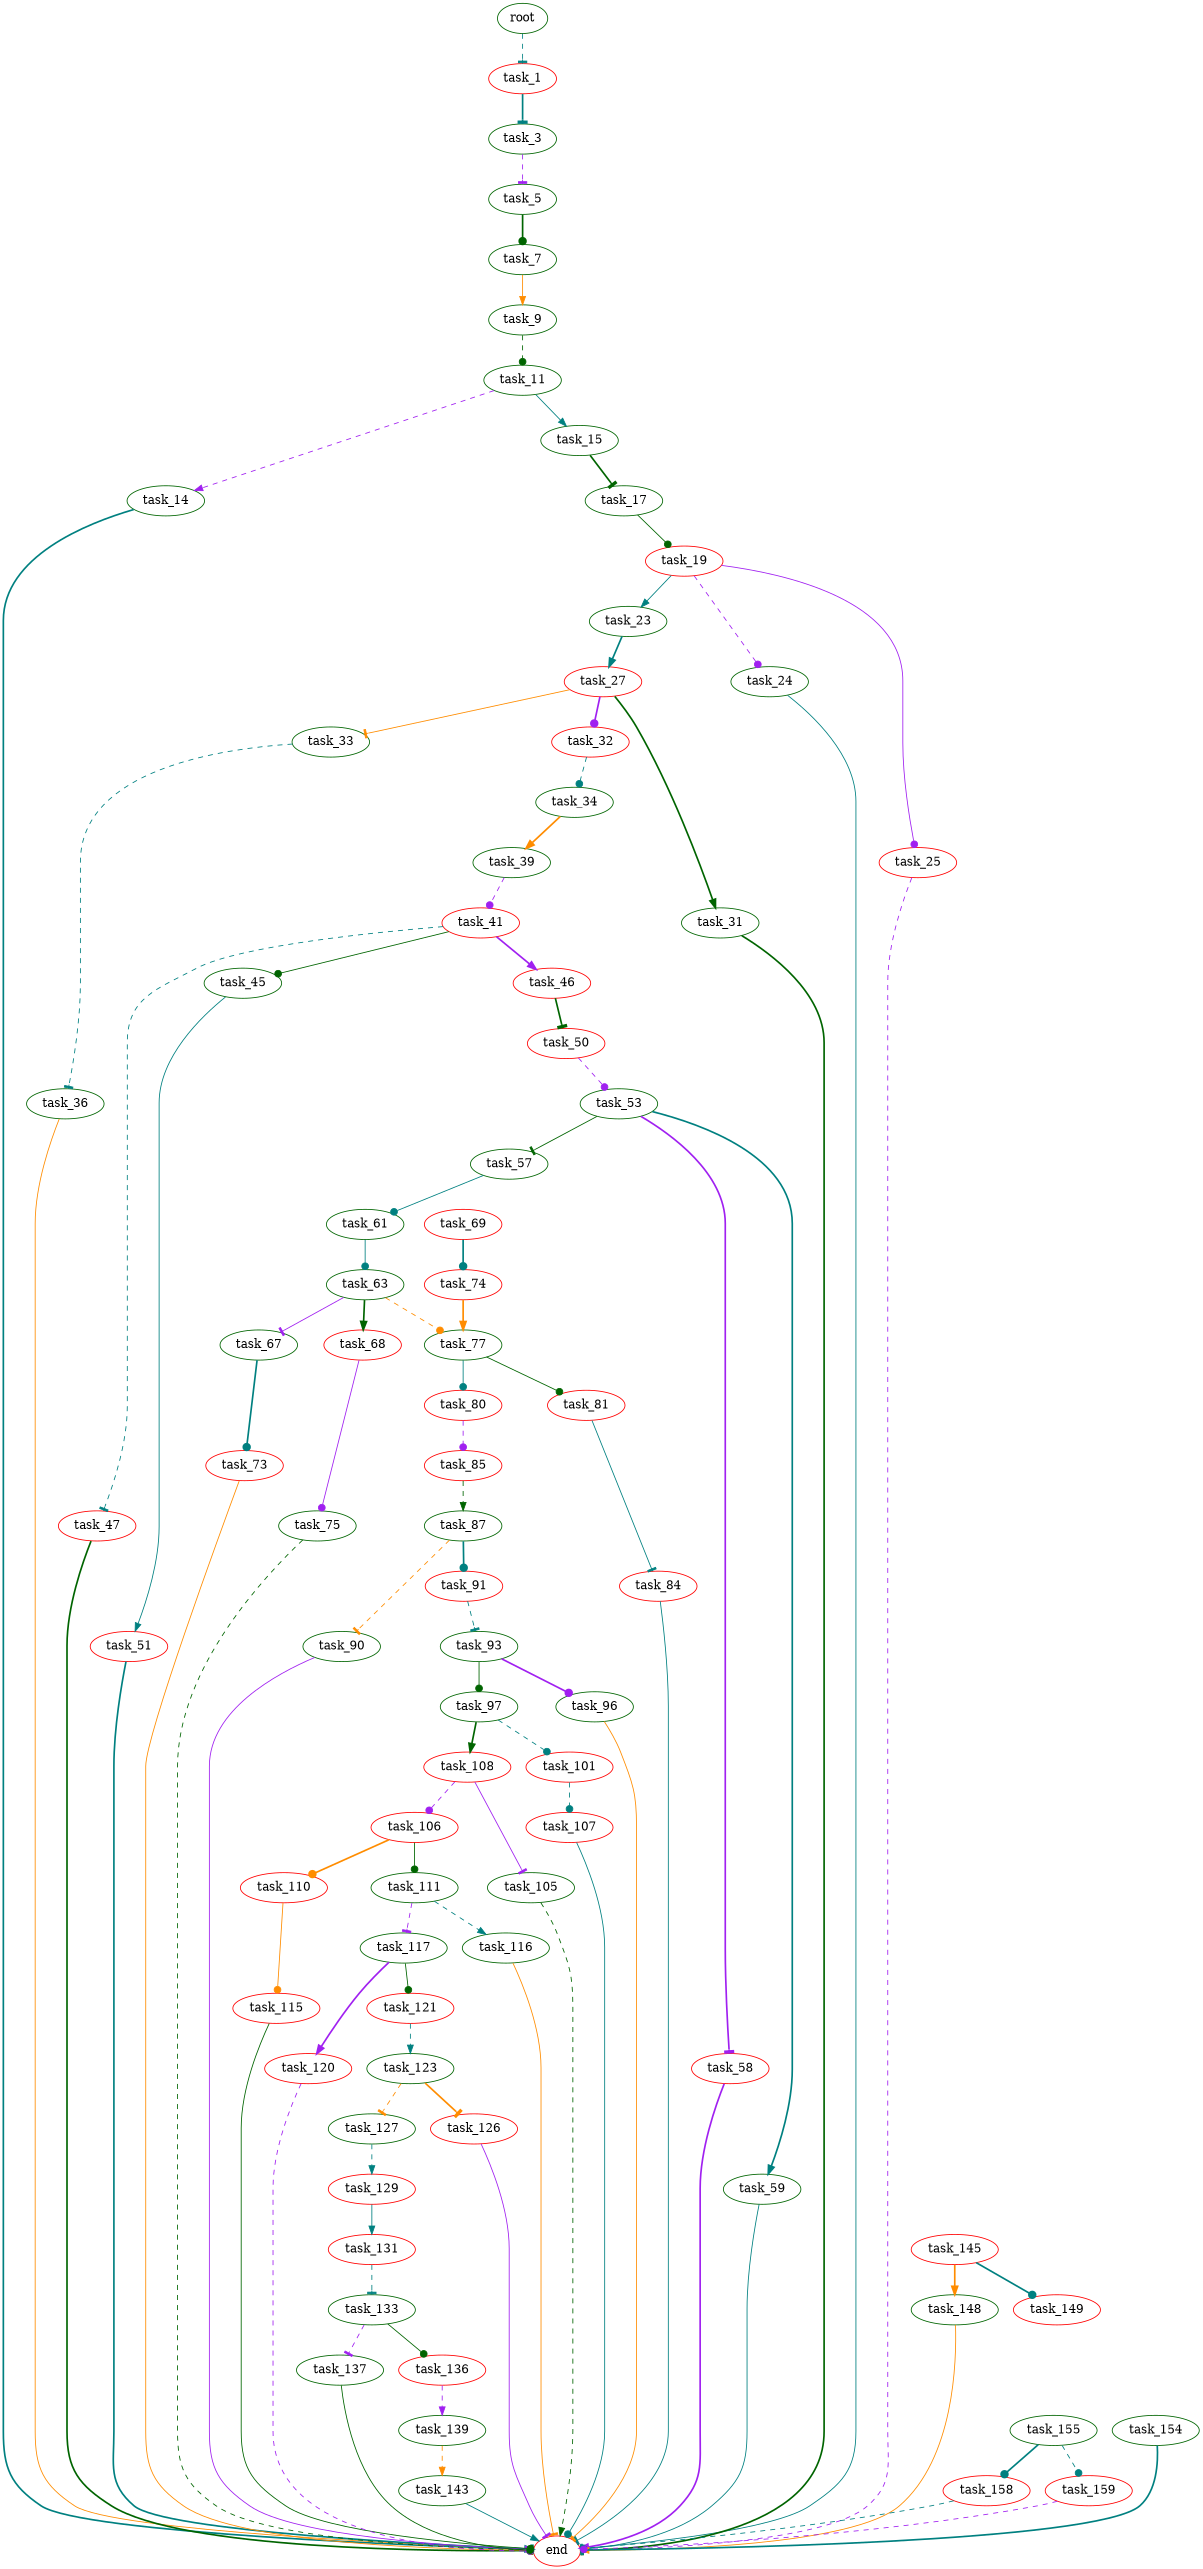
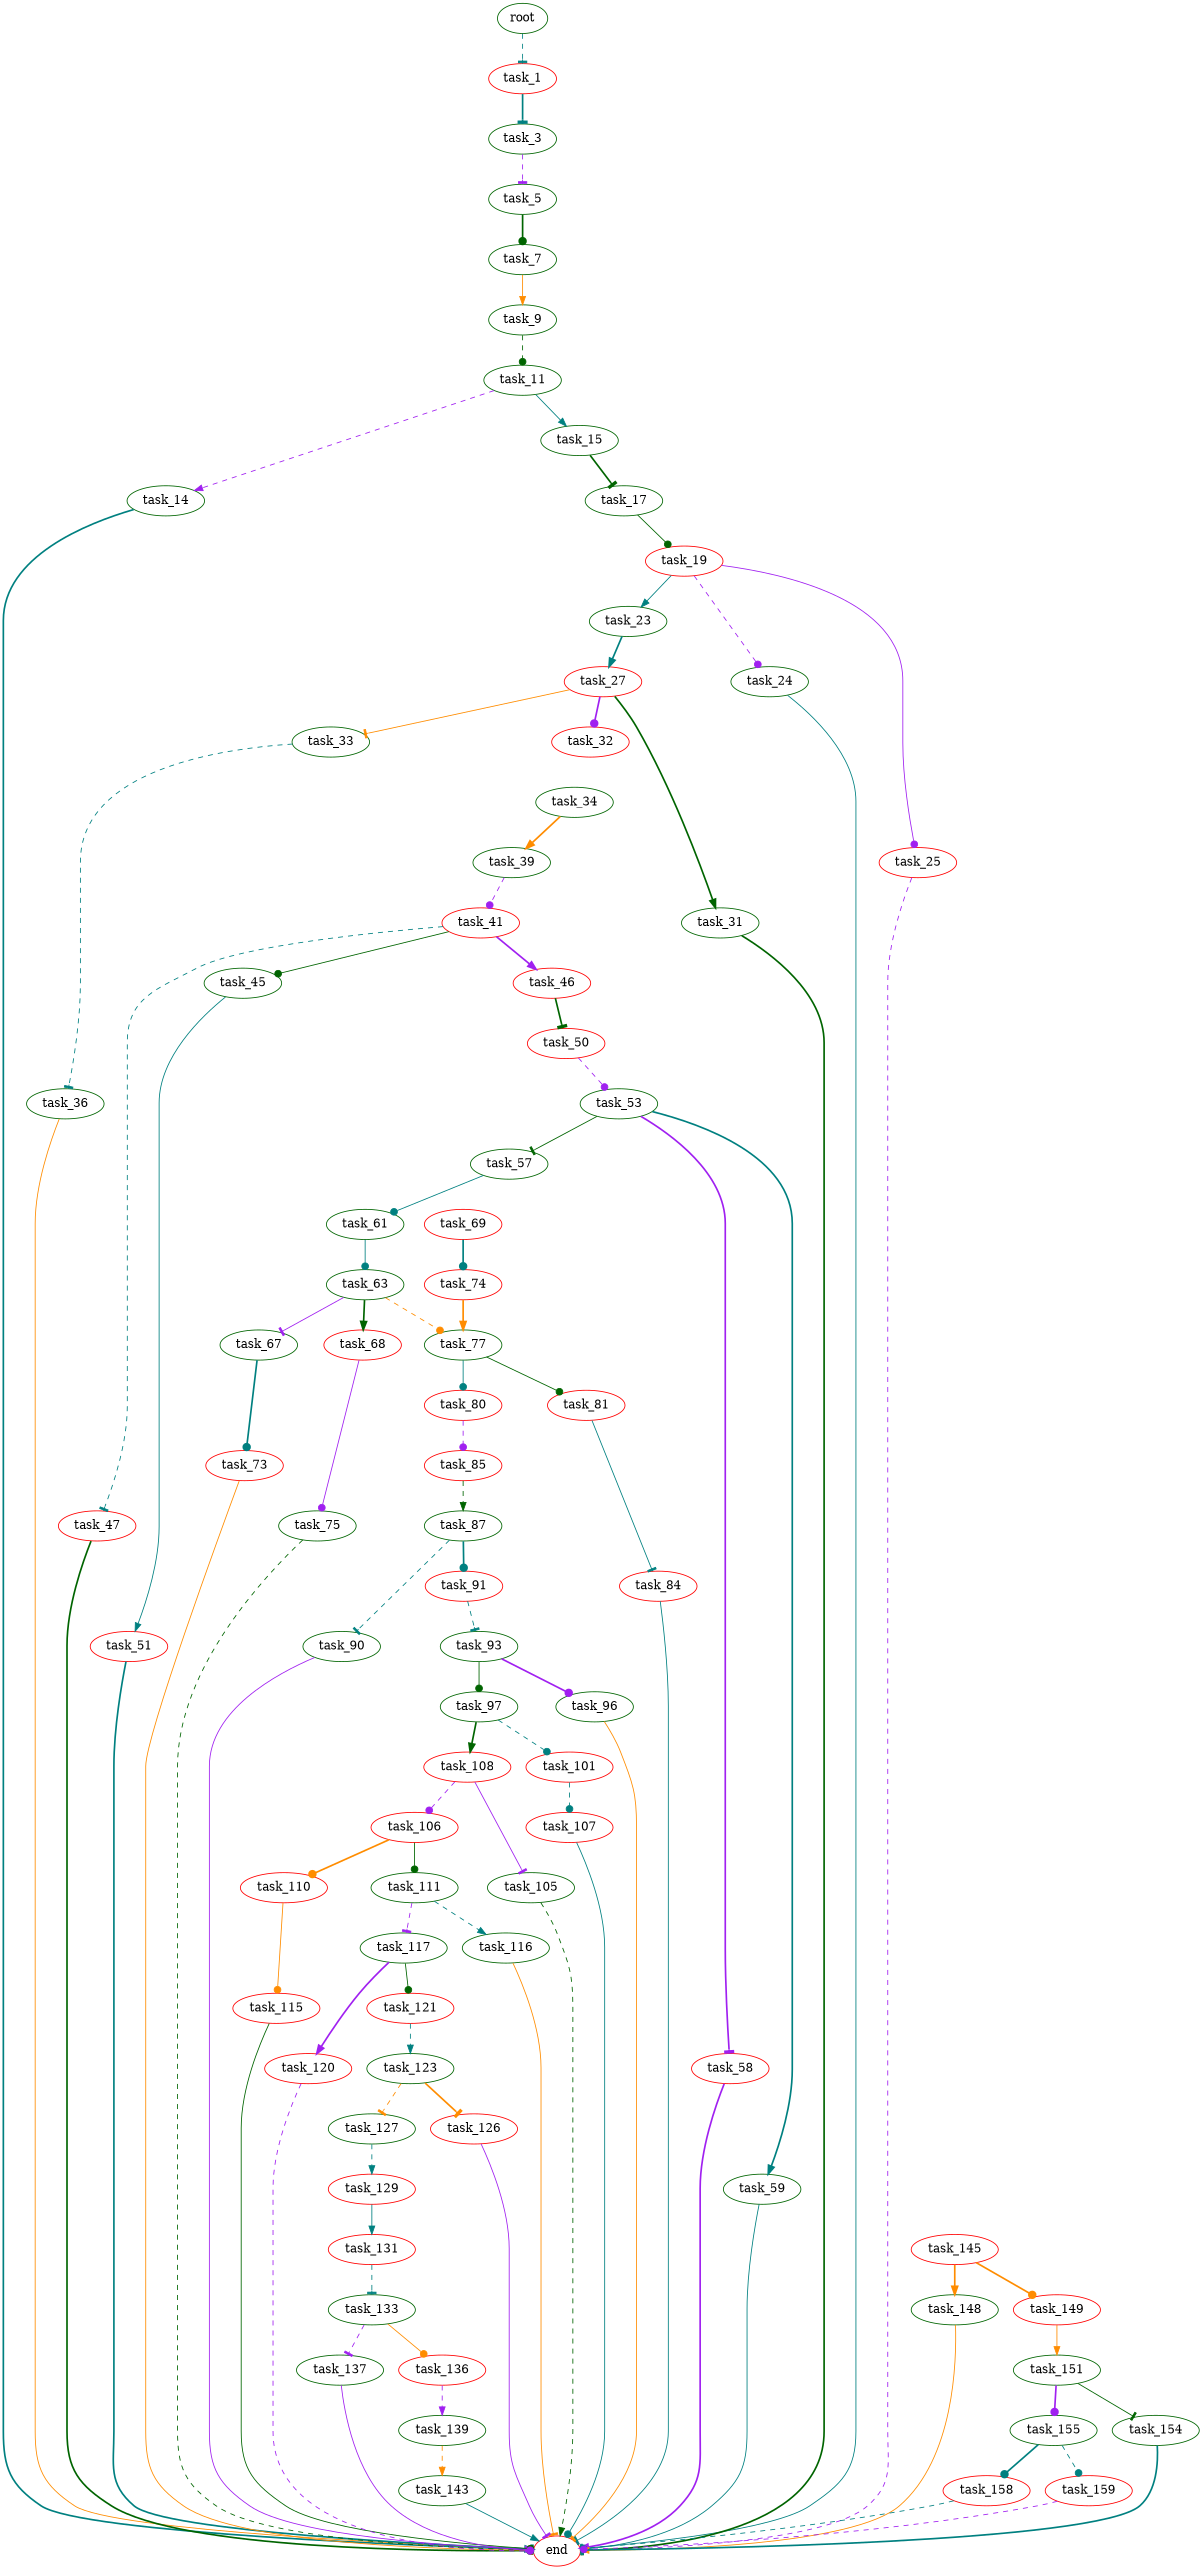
edge "task_32" -> "task_34": removed
edge "task_87" -> "task_90": color darkorange -> teal
edge "task_145" -> "task_149": color teal -> darkorange
edge "task_133" -> "task_136": color darkgreen -> darkorange
node "task_151": added
edge "task_137" -> "end": color darkgreen -> purple
